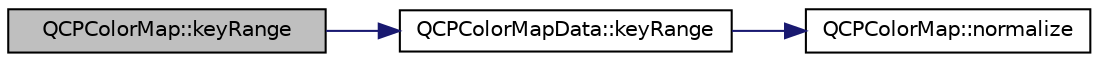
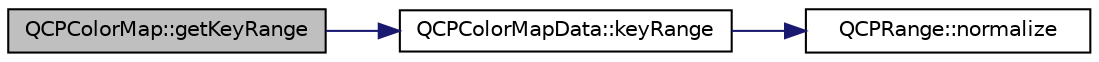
node "QCPColorMap::keyRange": label "QCPColorMap::keyRange" -> "QCPColorMap::getKeyRange"
node "QCPColorMap::normalize": label "QCPColorMap::normalize" -> "QCPRange::normalize"
